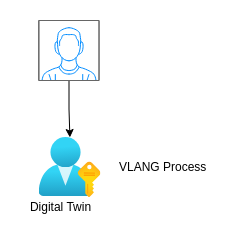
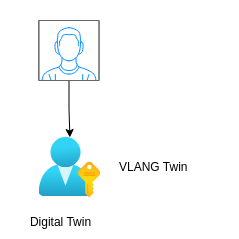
node "VLANG Process": label "VLANG Process" -> "VLANG Twin"
node "Digital Twin": moved (61, 208) -> (61, 223)
